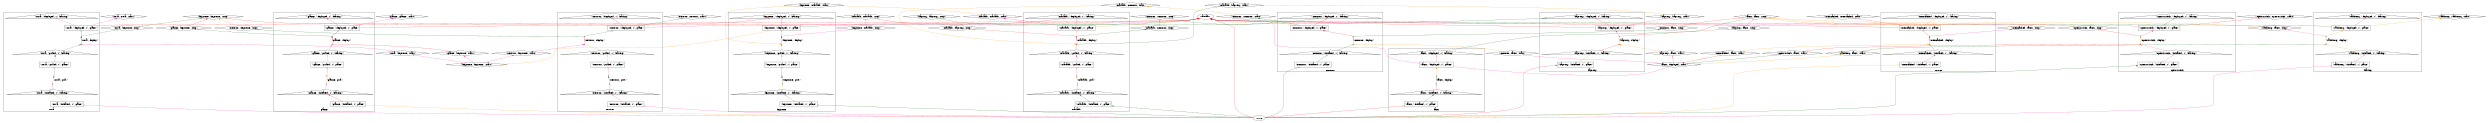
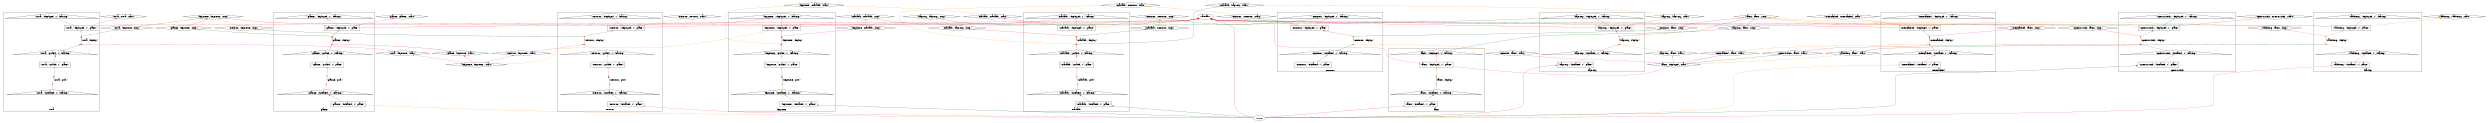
edge "('neutron', ('deployed', 1), 'place')" -> "('neutron', 'neutron', 'start')": color darkgreen -> darkorange
cluster "source": label "source" -> "memcached"
edge "source" -> "('common', ('initiated', 1), 'place')": removed
node "('nova', ('initiated', 1), 'place')": removed
